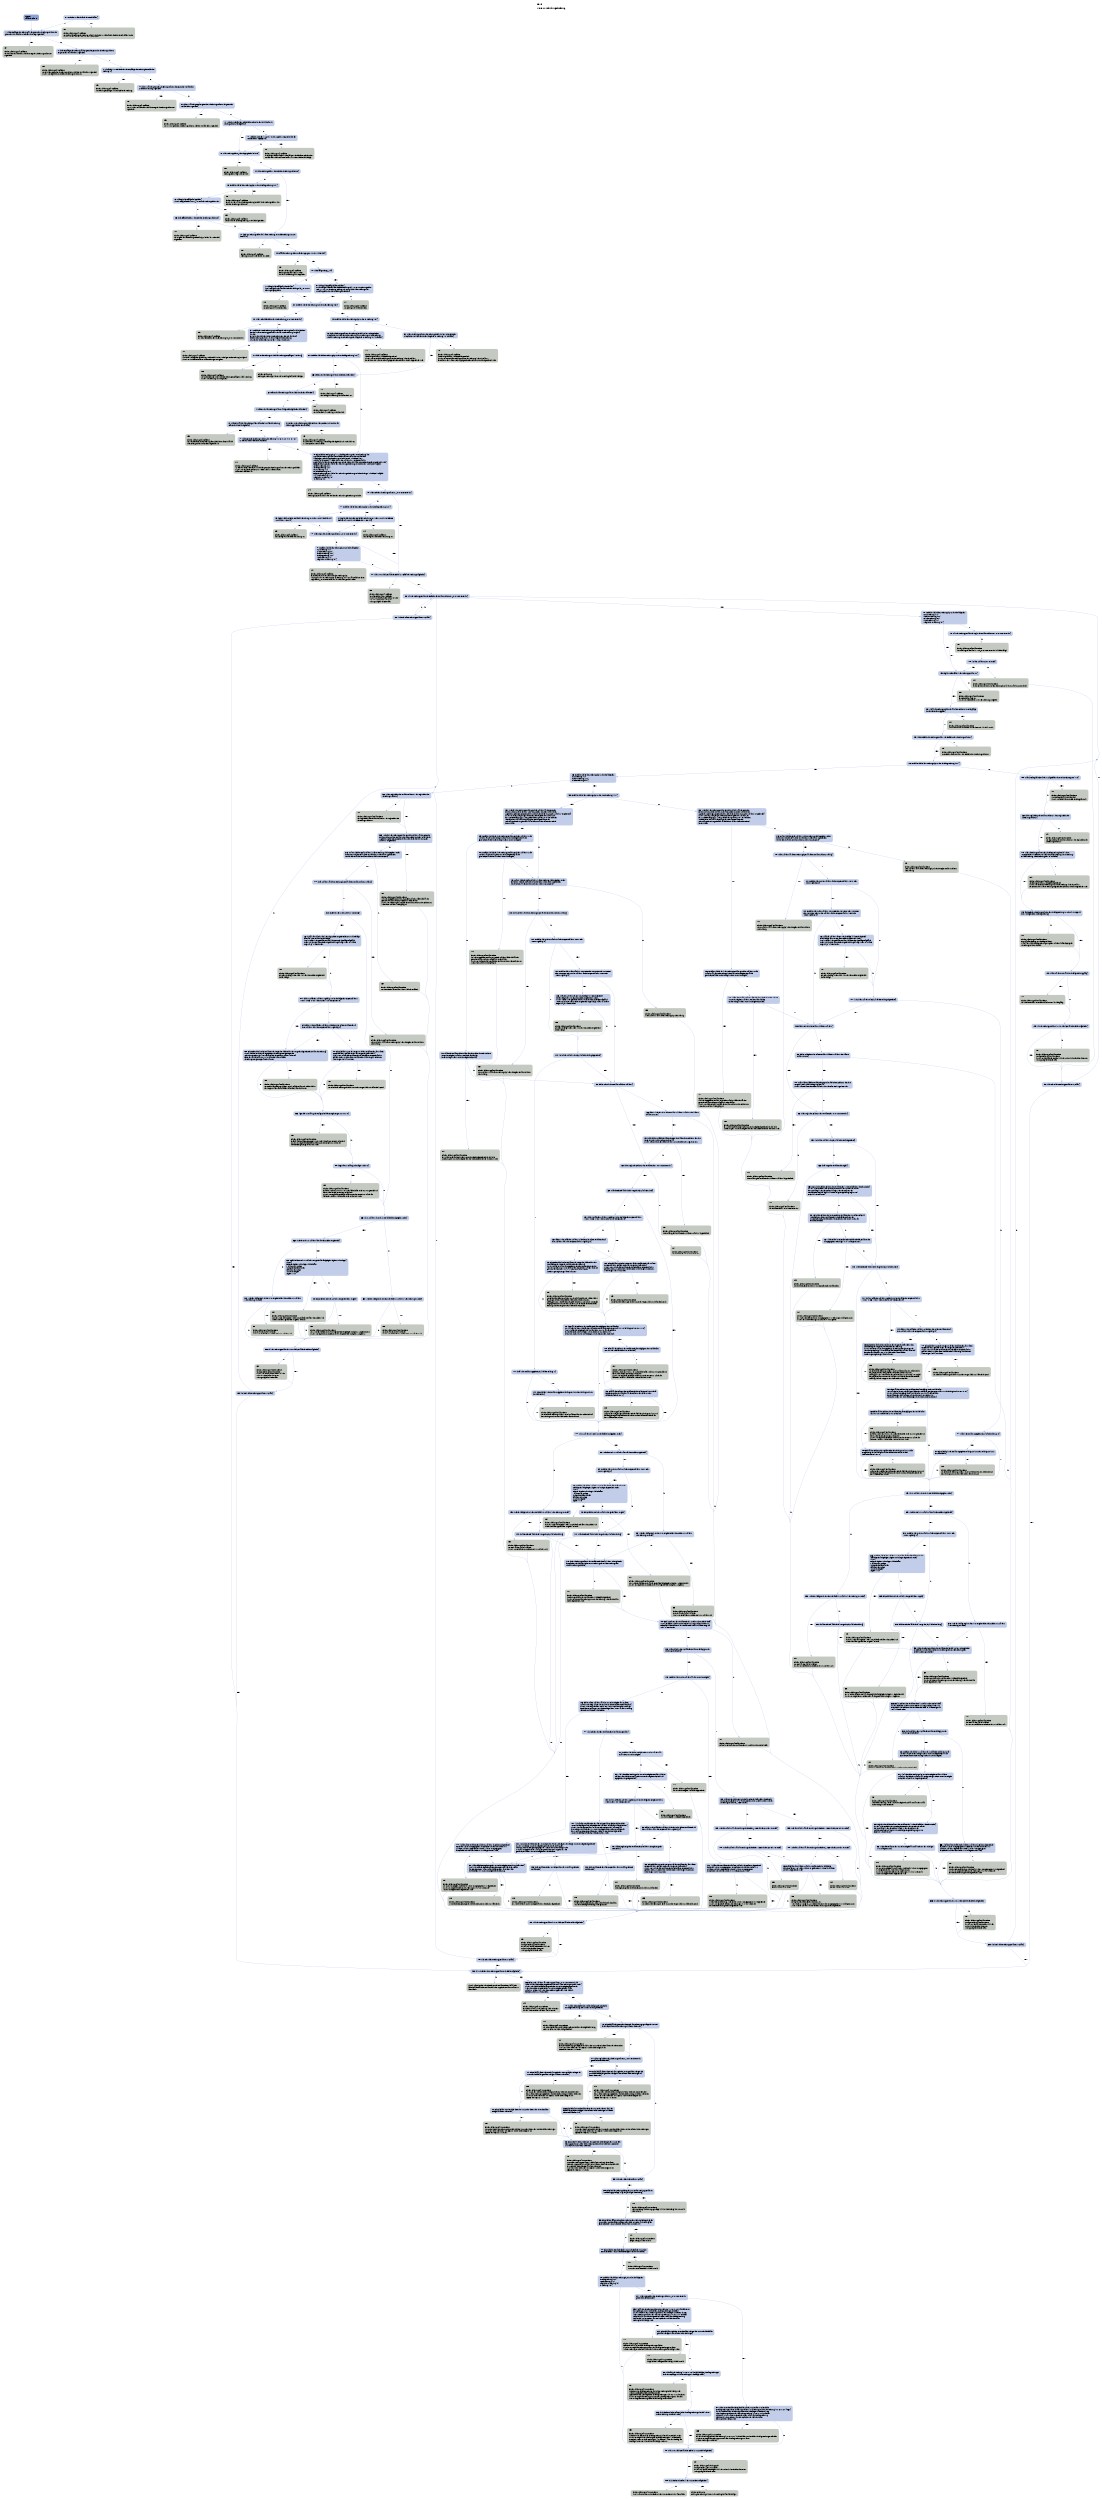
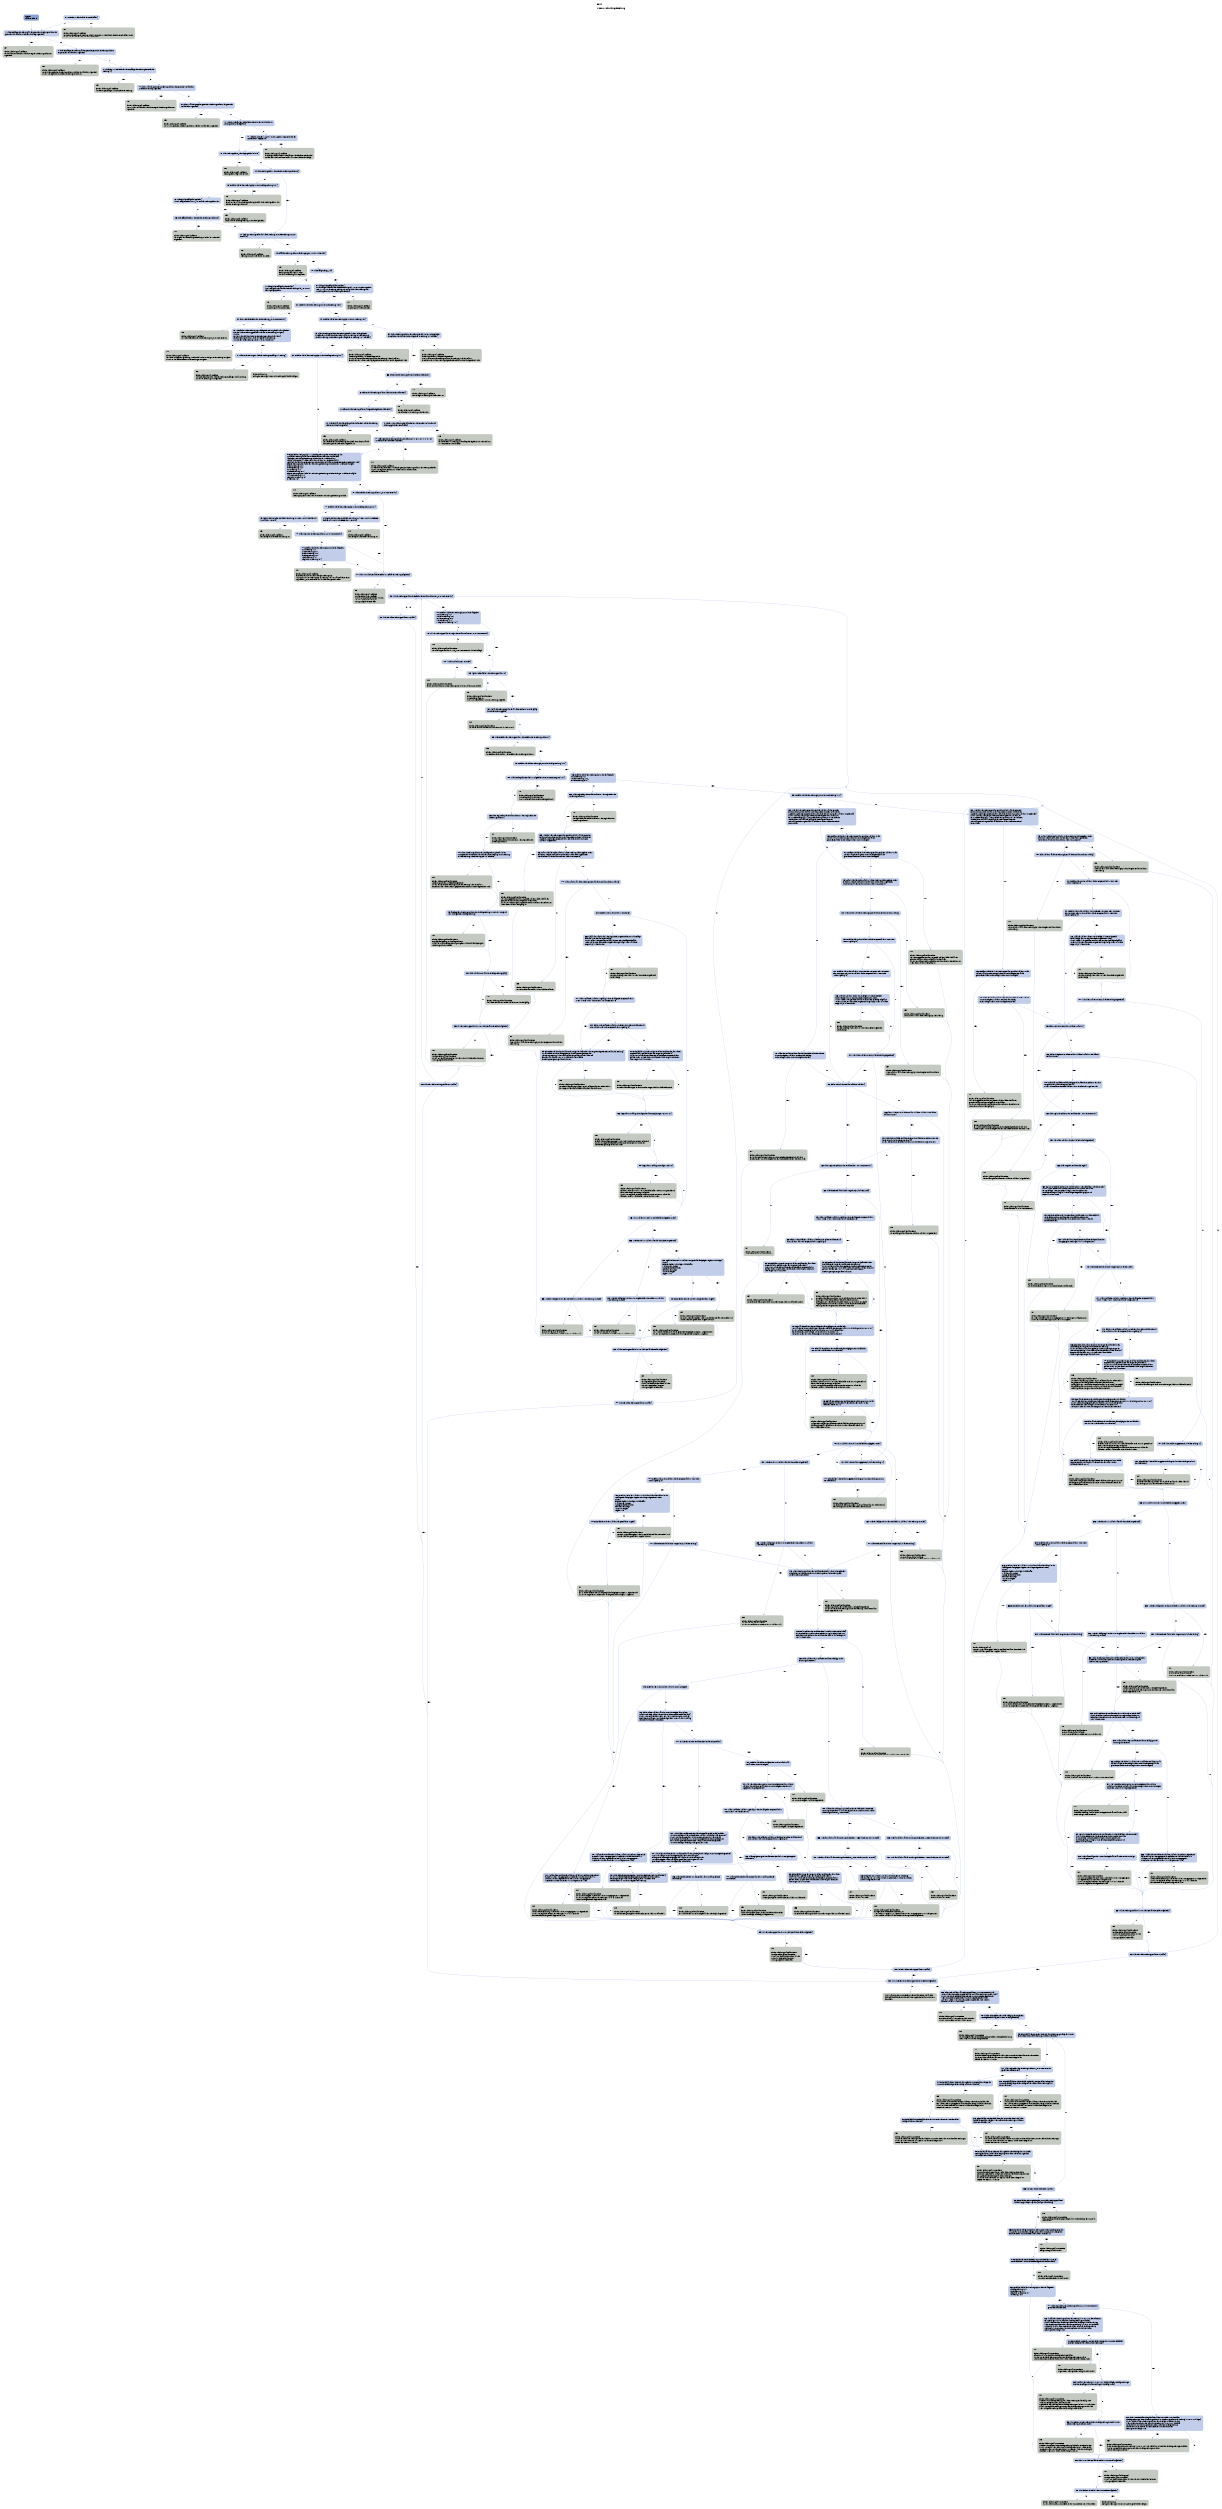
edge "473:" -> "AE3": removed, label "NEIN"
edge "676:" -> "680:": reversed
node "A60": text "Cluster: Ablehnung auf Positionsebene" -> "Cluster: Ablehnung auf Null"
